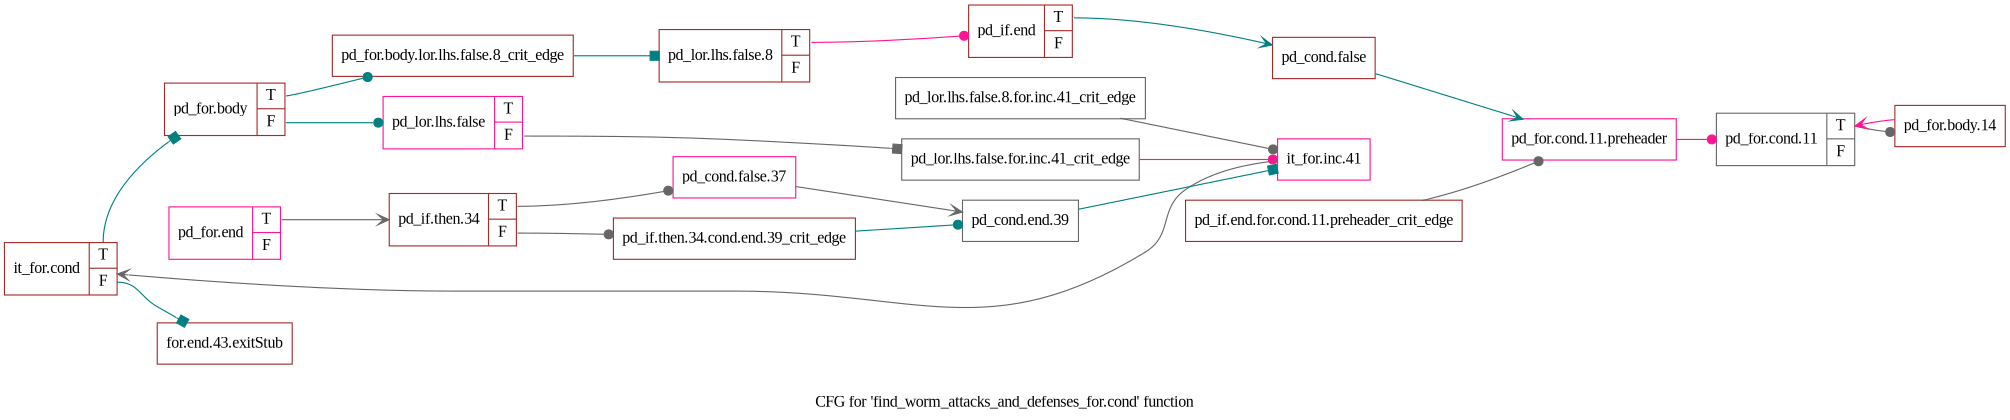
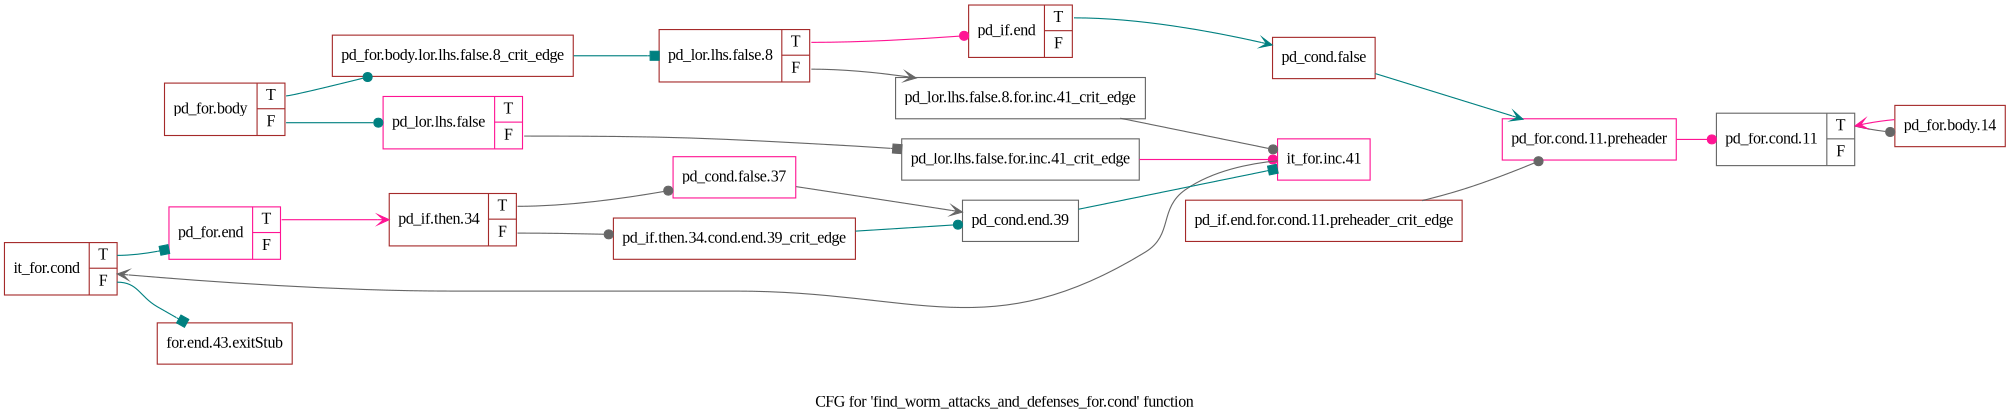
edge "pd_lor.lhs.false.8" -> "pd_lor.lhs.false.8.for.inc.41_crit_edge": added
edge "it_for.cond" -> "pd_for.body": now "it_for.cond" -> "pd_for.end"
edge "pd_for.end" -> "pd_if.then.34": color gray40 -> deeppink
